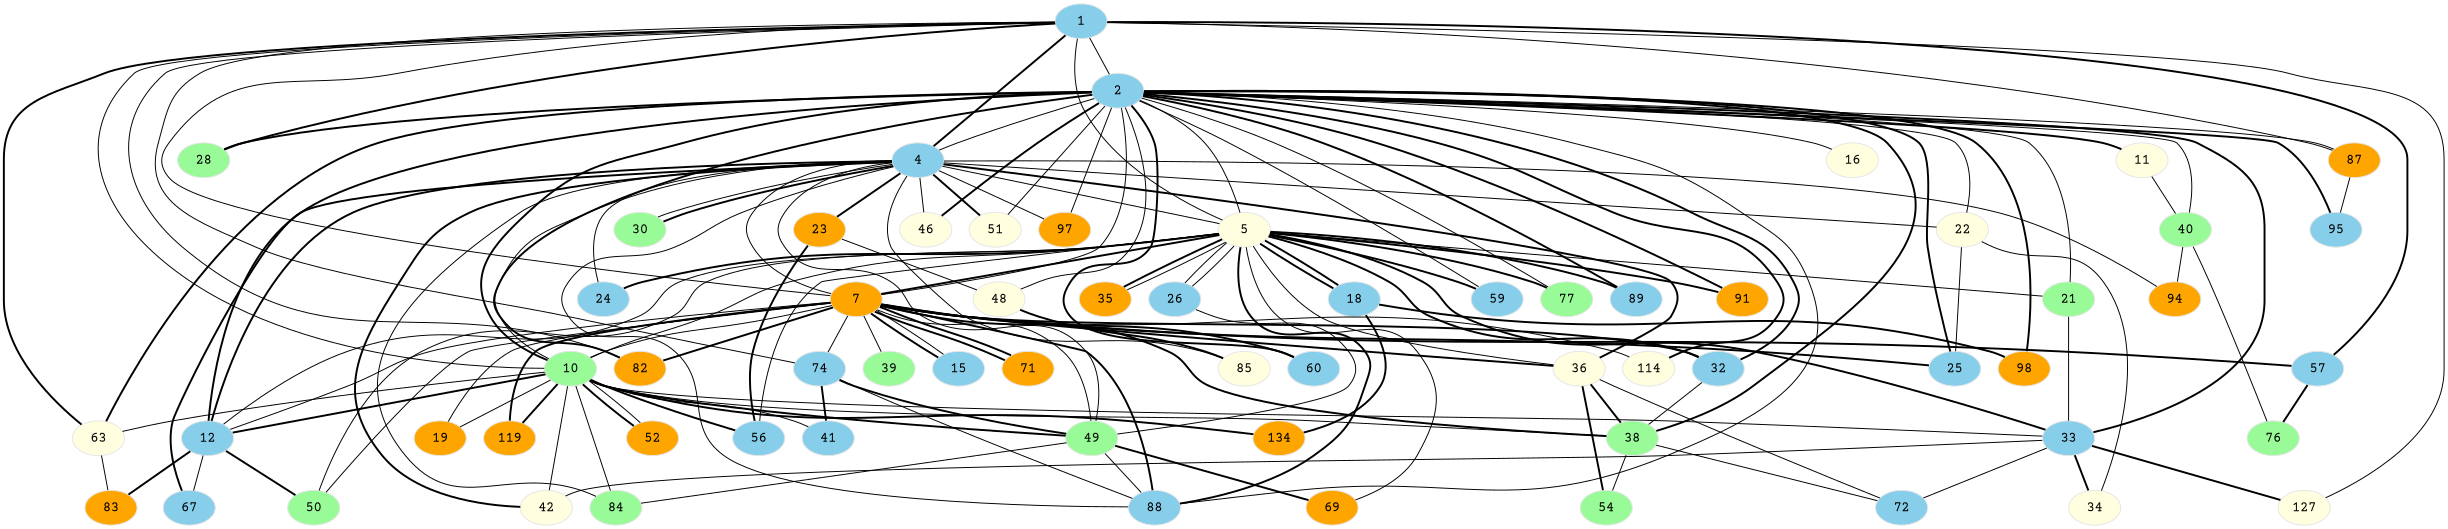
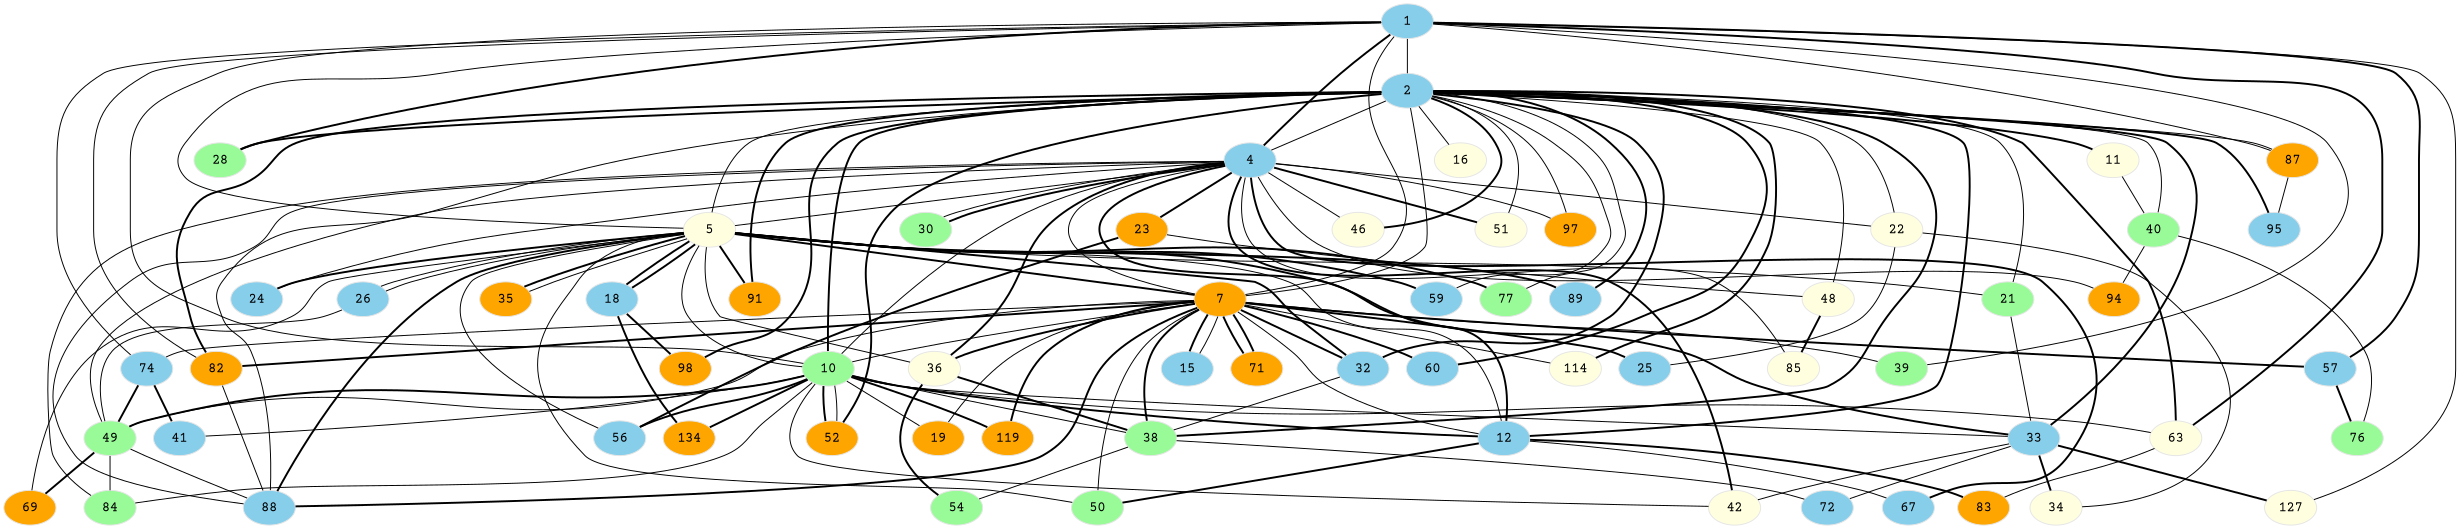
edge "1" -- "39": added
edge "2" -- "25": now "2" -- "52"
edge "36" -- "72": removed
edge "74" -- "88": now "82" -- "88"
